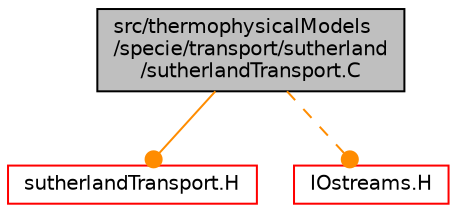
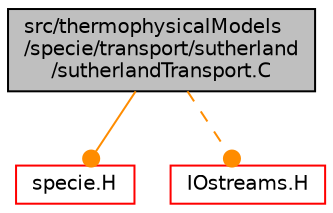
node "sutherlandTransport.H": label "sutherlandTransport.H" -> "specie.H"
